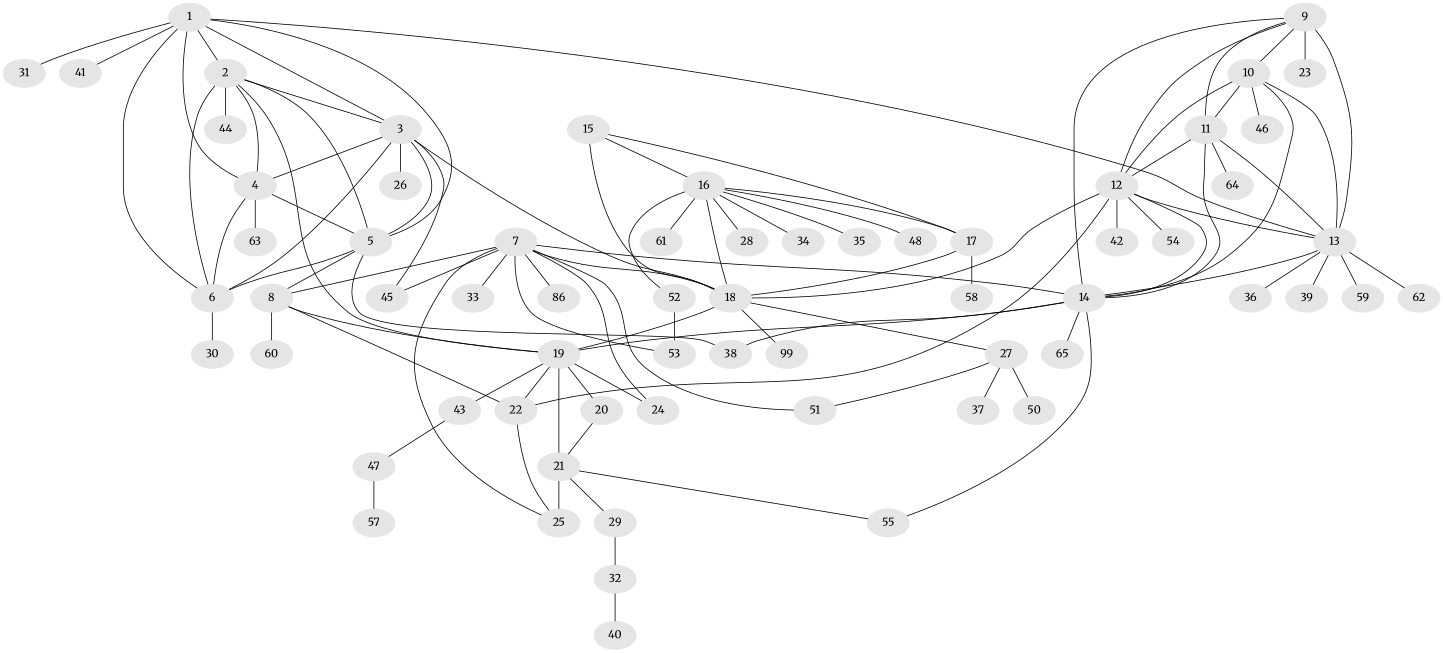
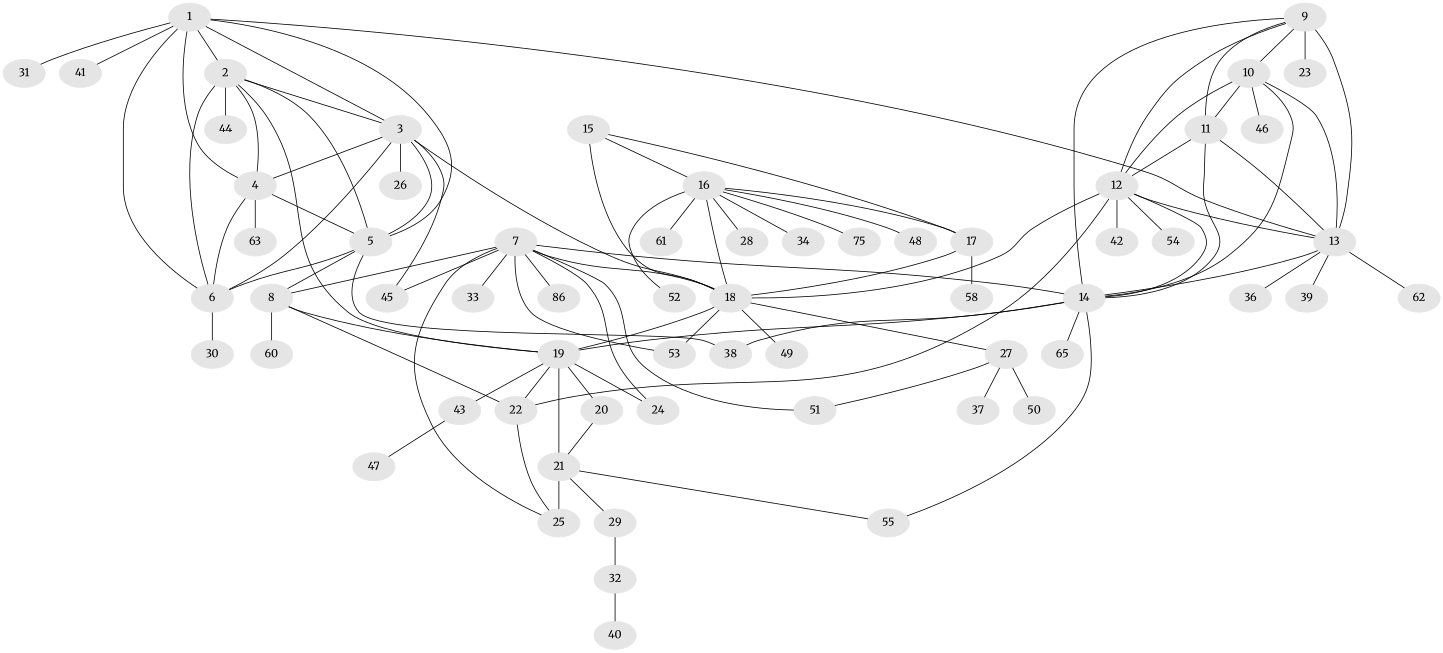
node "64": removed
node "35": label "35" -> "75"
node "59": removed
edge "52" -- "53": now "18" -- "53"
node "99": label "99" -> "49"
node "57": removed
